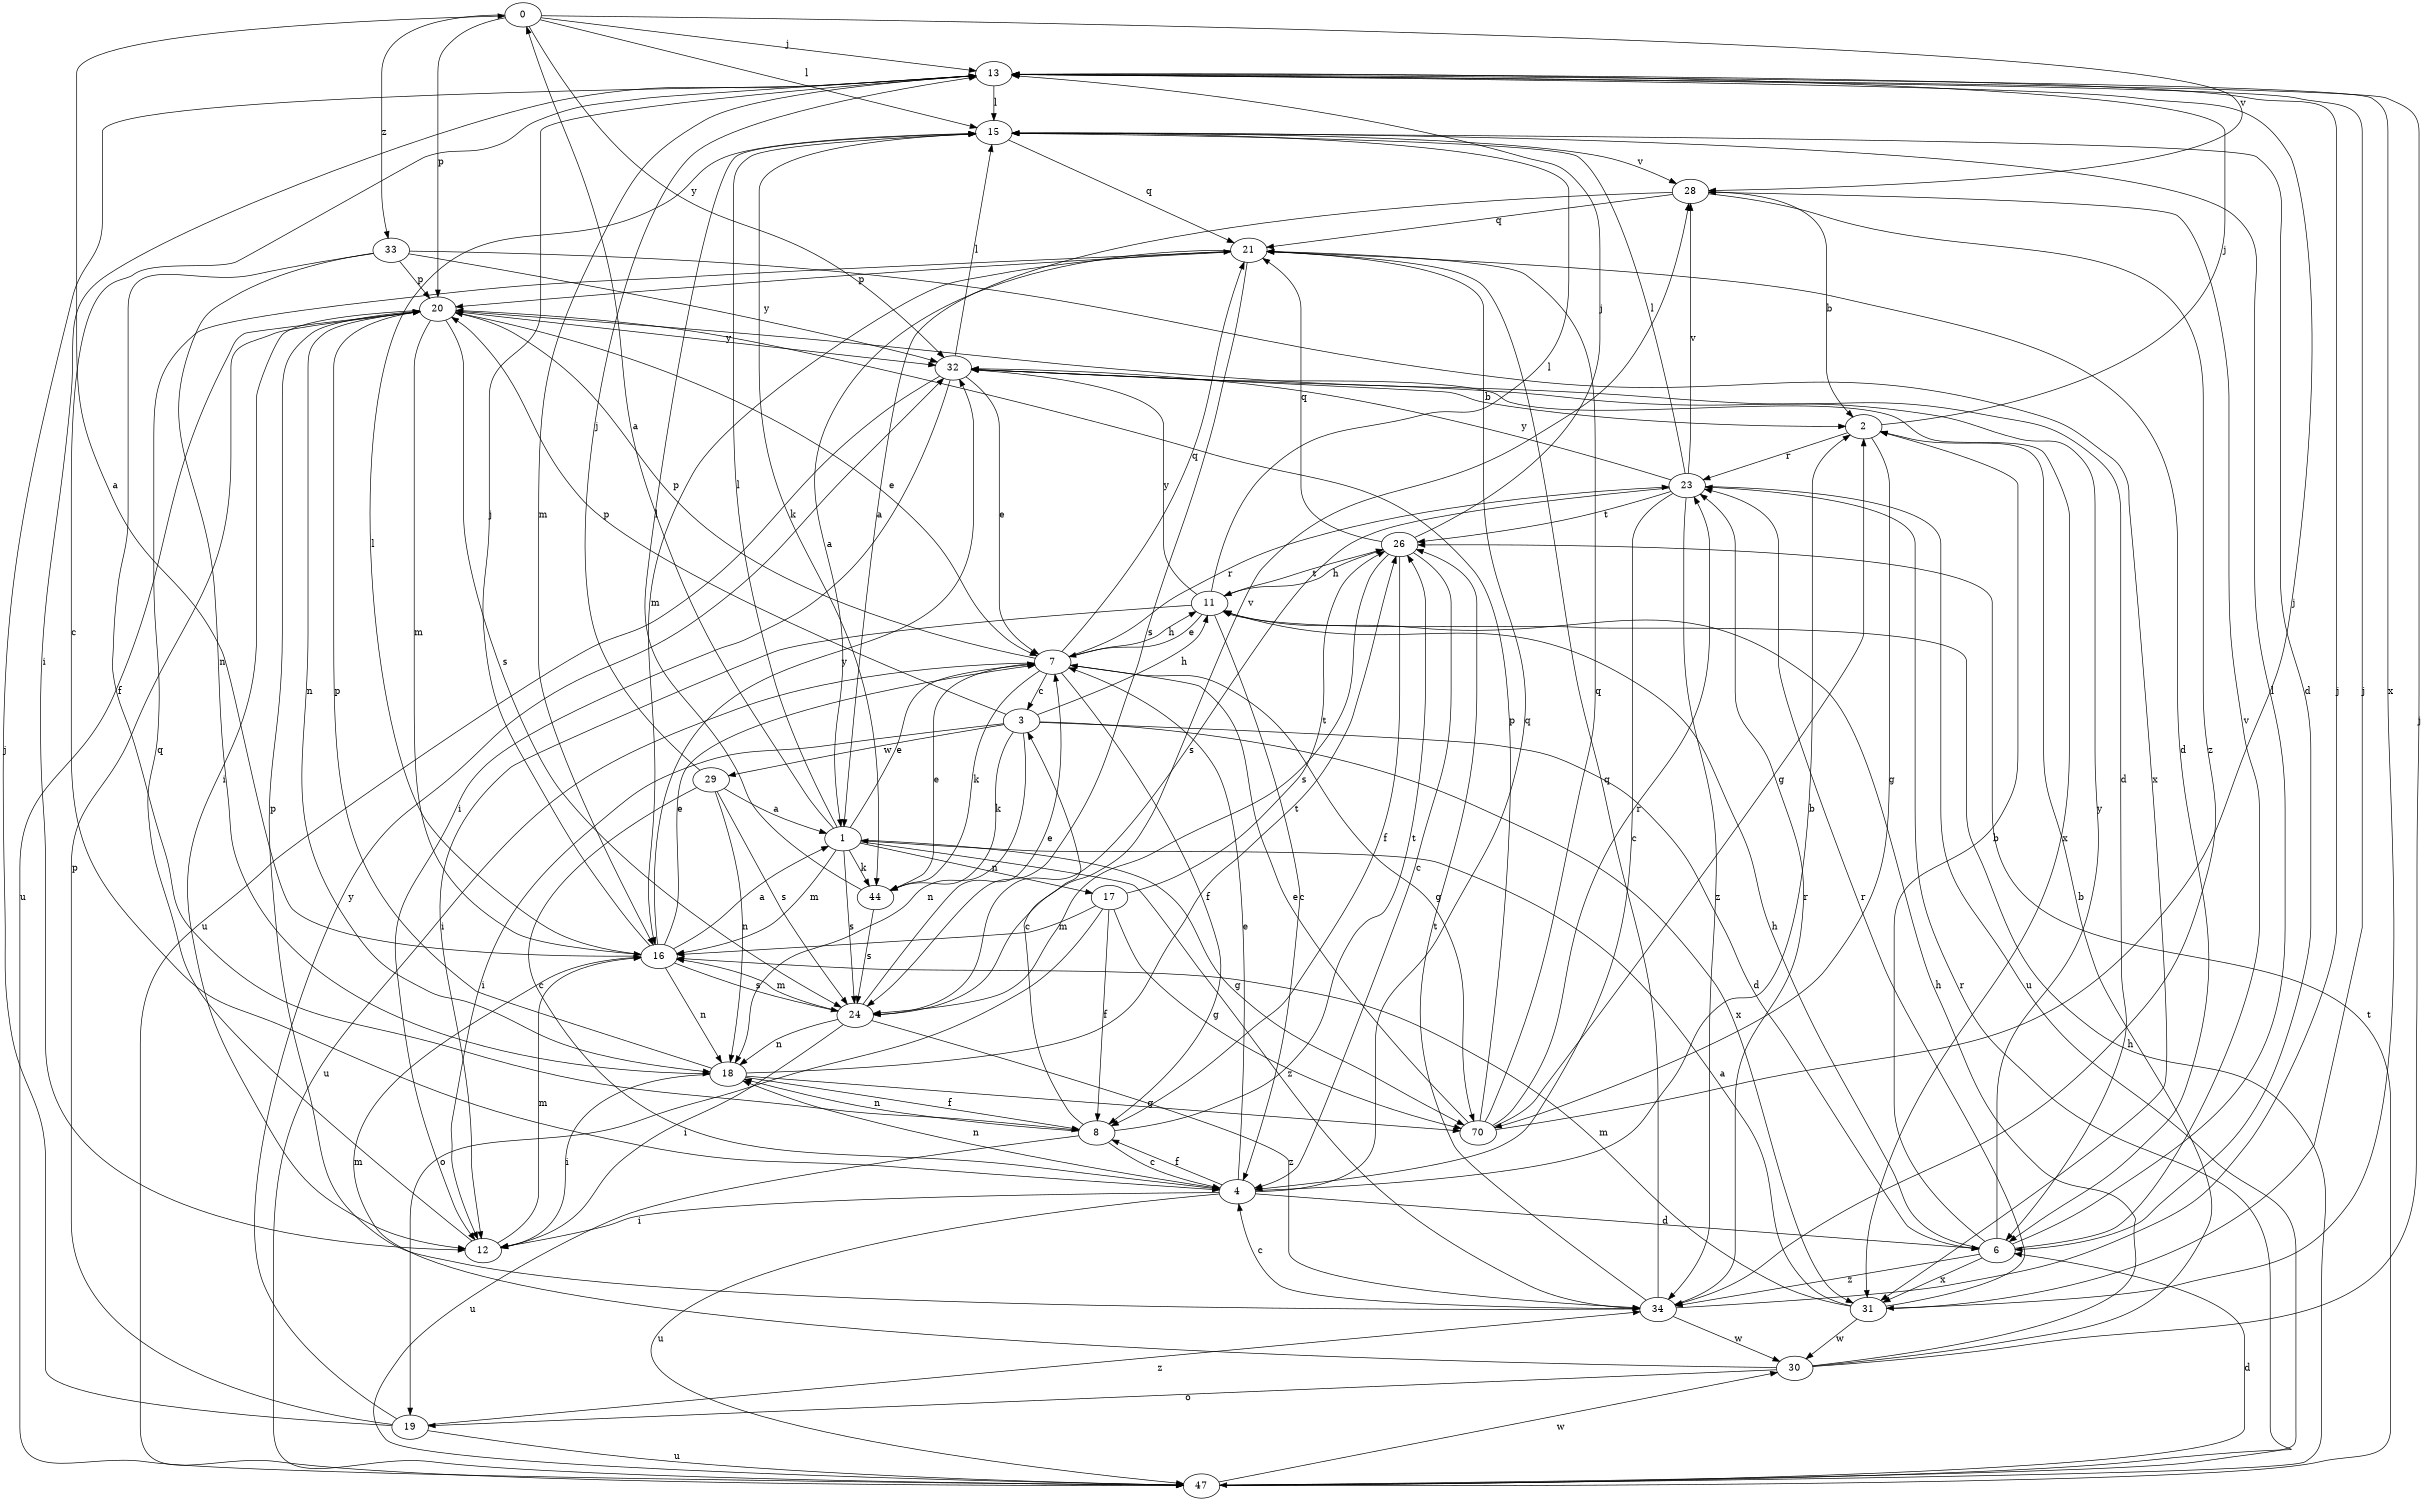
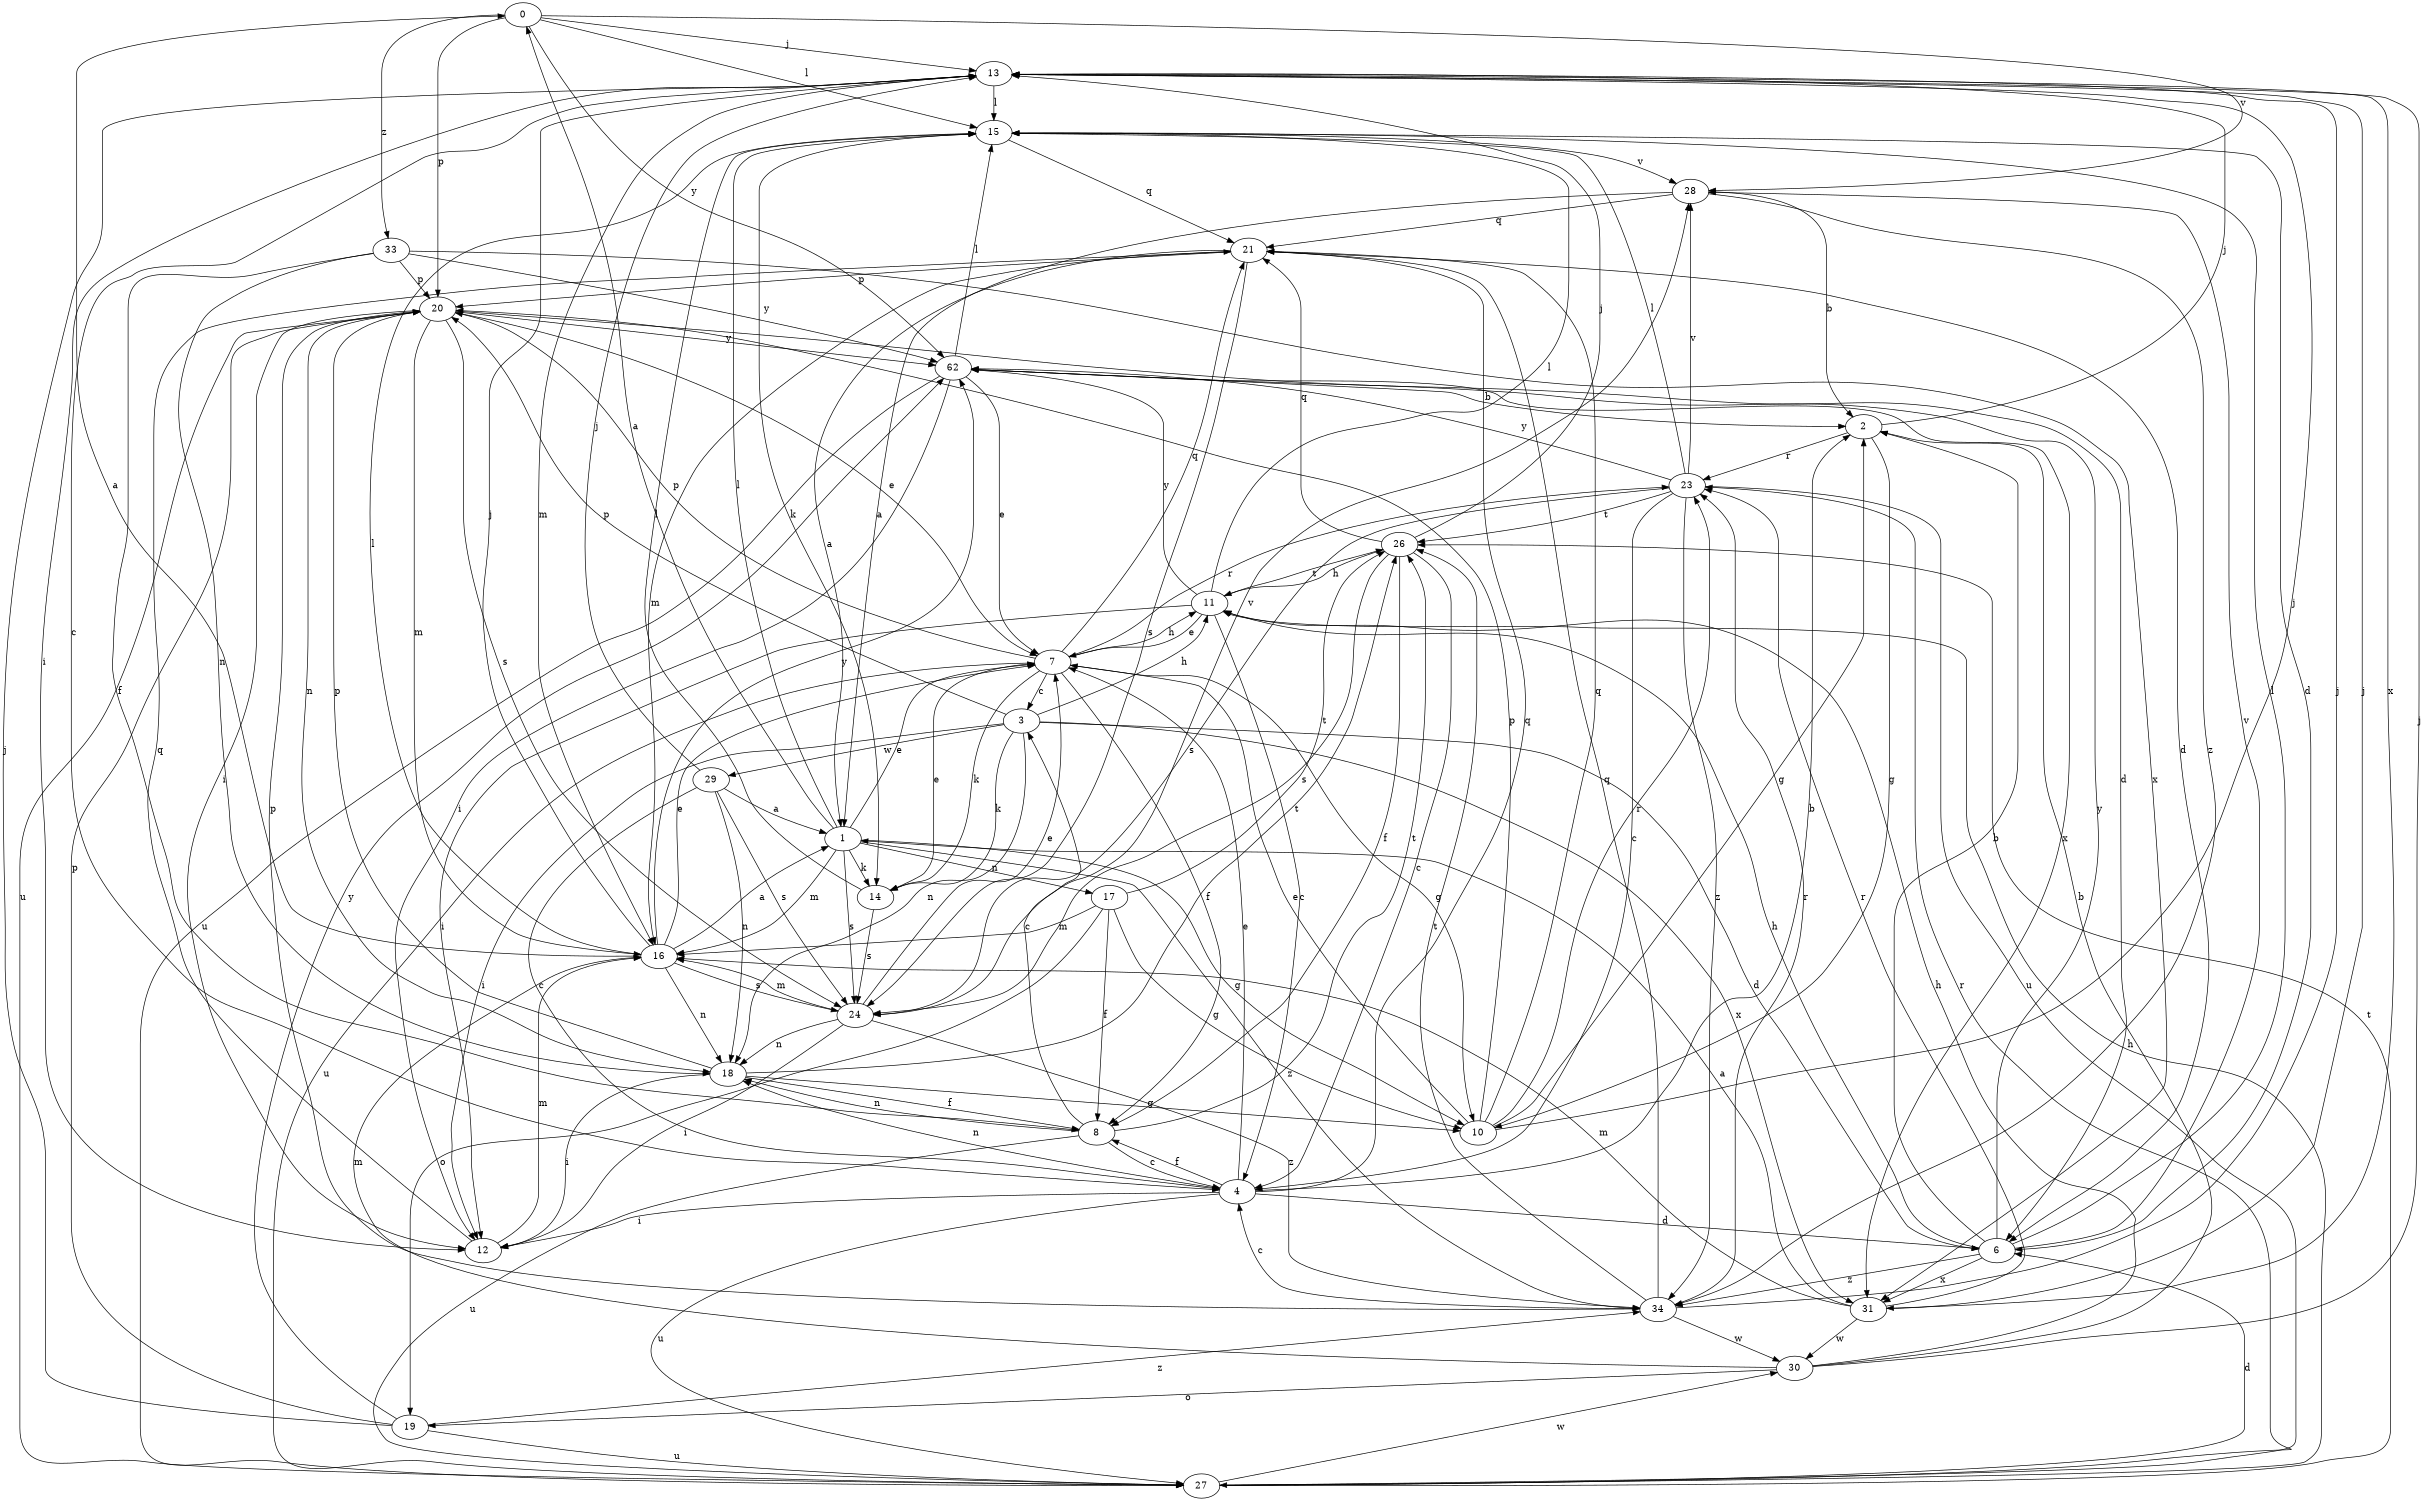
node "32": label "32" -> "62"
node "44": label "44" -> "14"
node "70": label "70" -> "10"
node "47": label "47" -> "27"
